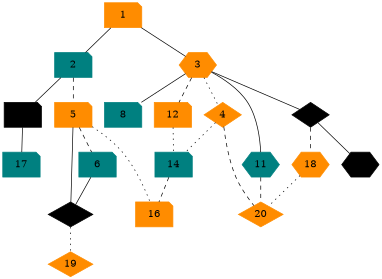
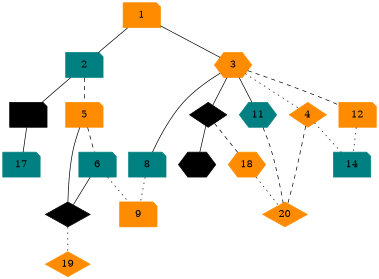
node "9": added
node "16": removed
